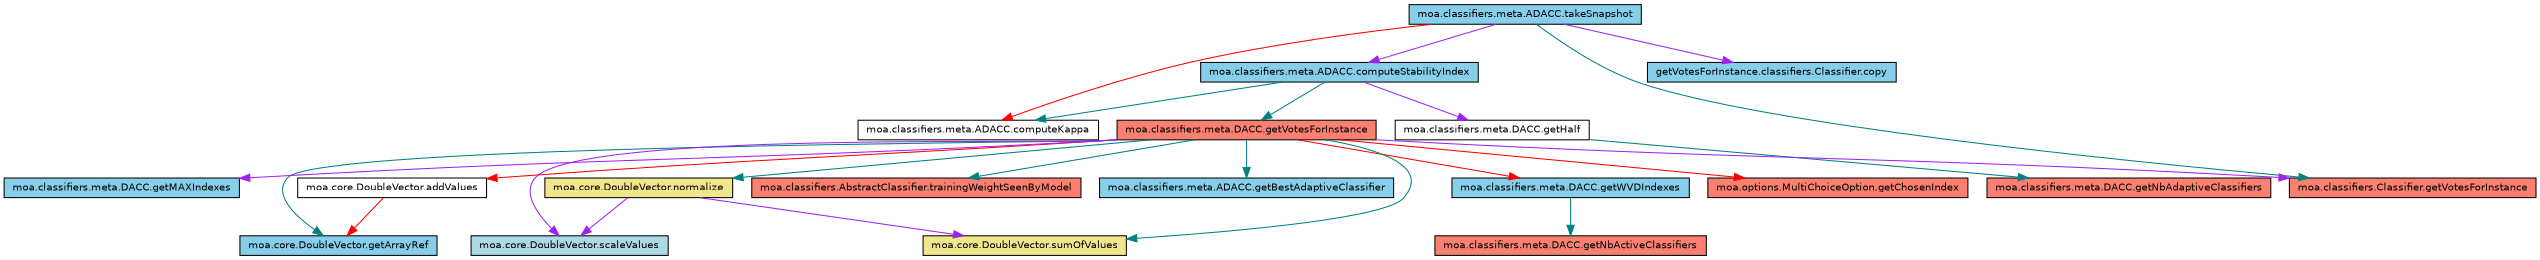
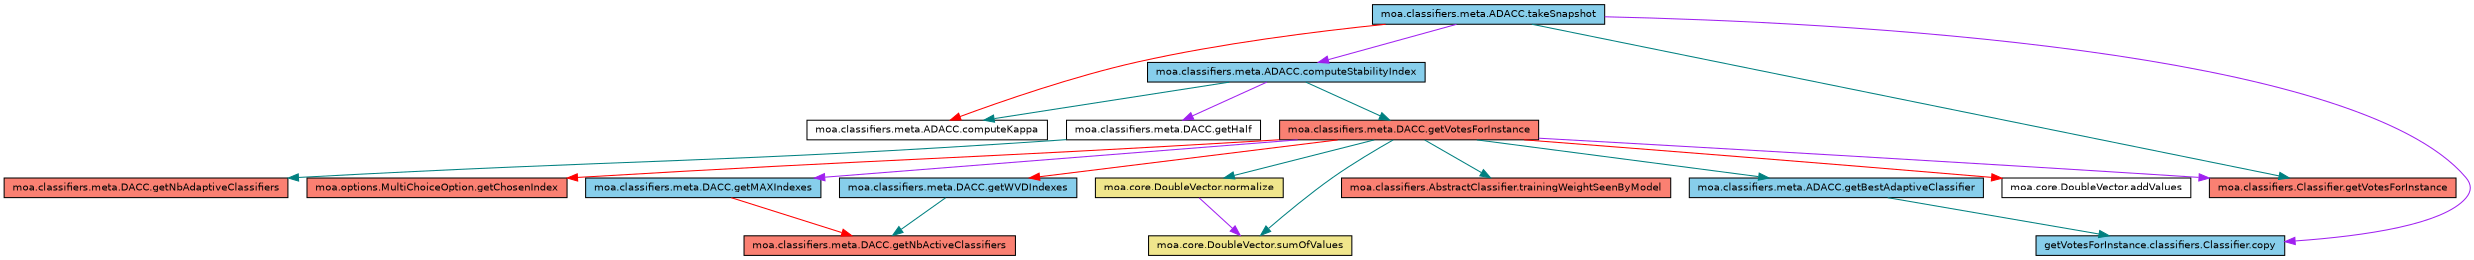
edge "moa.classifiers.meta.DACC.getMAXIndexes" -> "moa.classifiers.meta.DACC.getNbActiveClassifiers": added
edge "moa.classifiers.meta.ADACC.getBestAdaptiveClassifier" -> "getVotesForInstance.classifiers.Classifier.copy": added
node "moa.core.DoubleVector.getArrayRef": removed
node "moa.core.DoubleVector.scaleValues": removed
